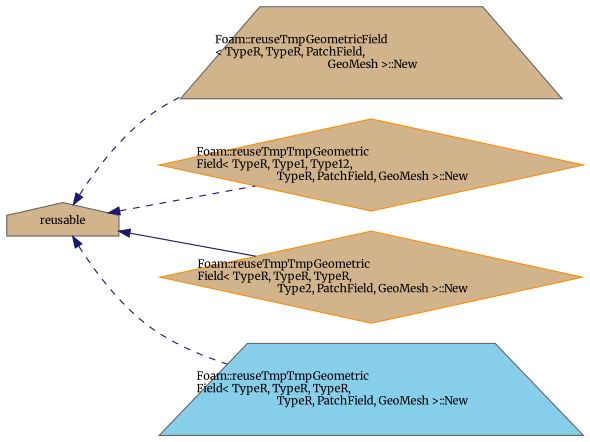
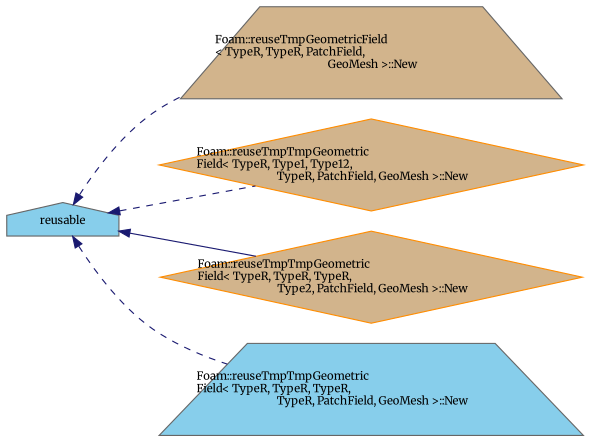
node "reusable": fillcolor tan -> skyblue
